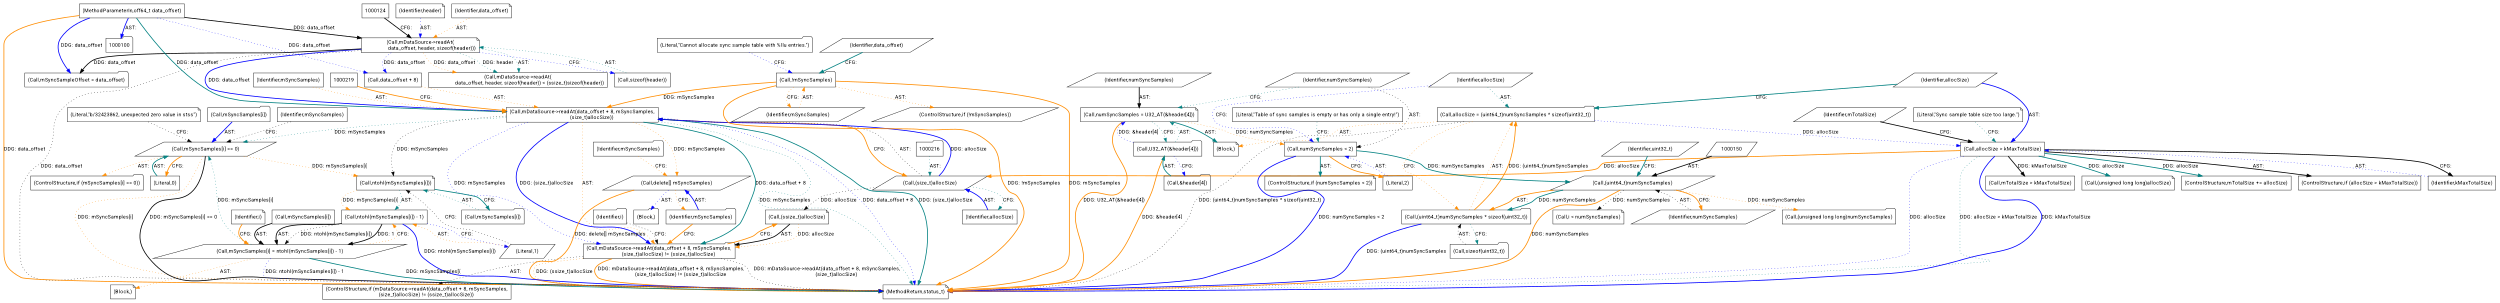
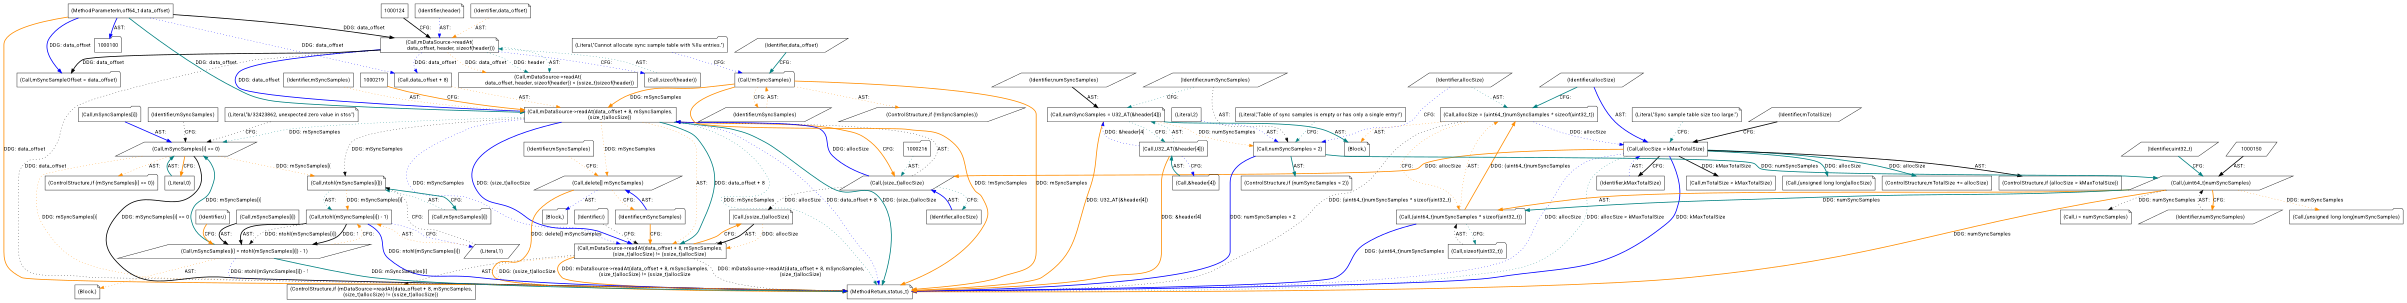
edge "(Call,numSyncSamples < 2)" -> "(Literal,2)": removed, label "CFG:"
edge "(Call,mSyncSamples[i] = ntohl(mSyncSamples[i]) - 1)" -> "(Call,mSyncSamples[i] == 0)": style dotted -> bold
